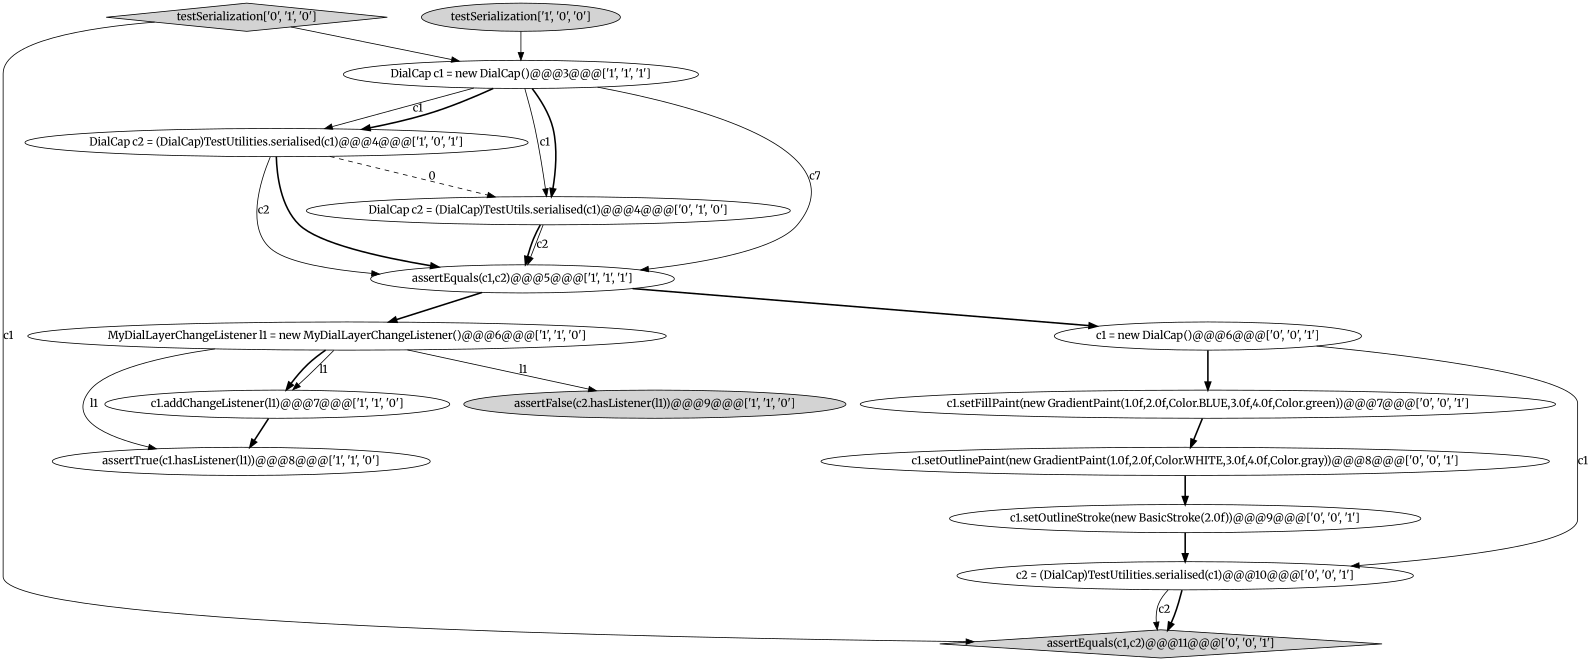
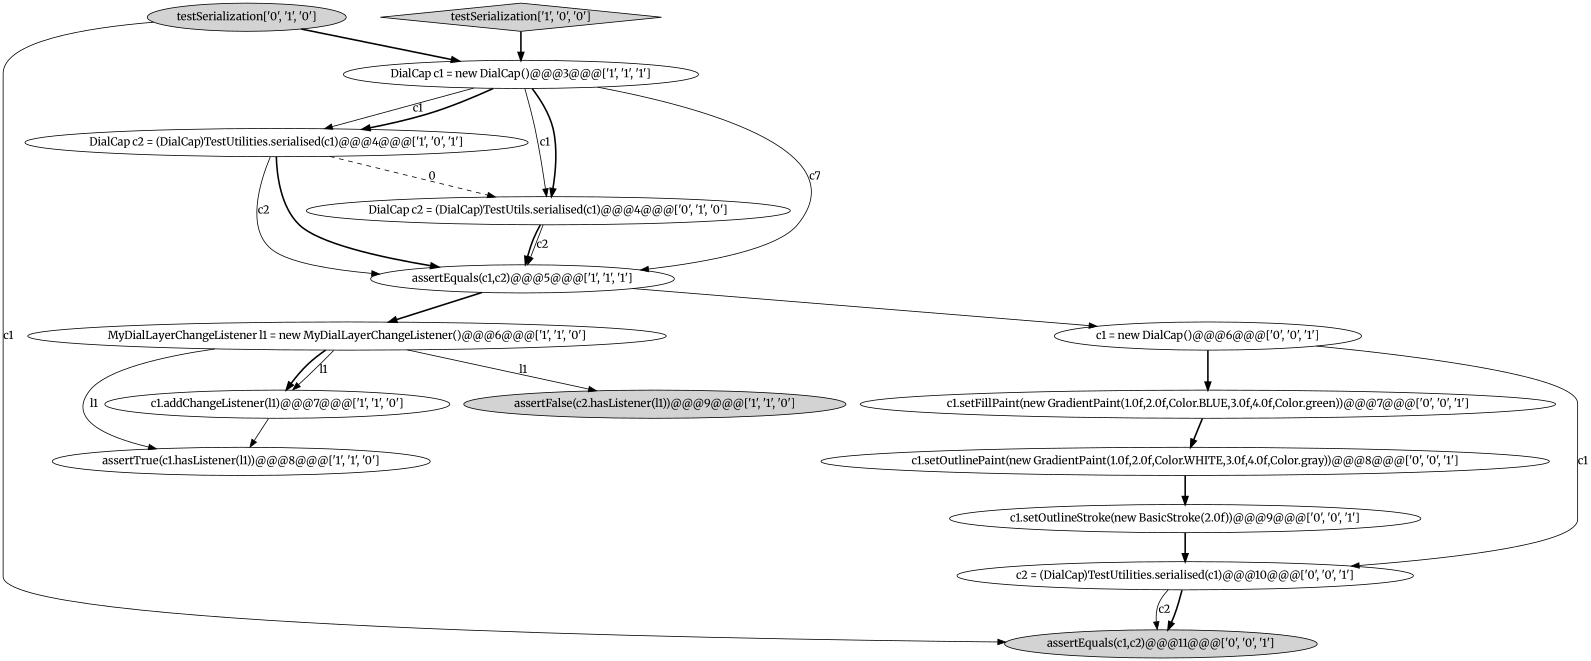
node "testSerialization['0', '1', '0']": shape diamond -> ellipse
node "testSerialization['1', '0', '0']": shape ellipse -> diamond
edge "testSerialization['1', '0', '0']" -> "DialCap c1 = new DialCap()@@@3@@@['1', '1', '1']": style solid -> bold
edge "testSerialization['0', '1', '0']" -> "DialCap c1 = new DialCap()@@@3@@@['1', '1', '1']": style solid -> bold
edge "assertEquals(c1,c2)@@@5@@@['1', '1', '1']" -> "c1 = new DialCap()@@@6@@@['0', '0', '1']": style bold -> solid
edge "c1.addChangeListener(l1)@@@7@@@['1', '1', '0']" -> "assertTrue(c1.hasListener(l1))@@@8@@@['1', '1', '0']": style bold -> solid
node "assertEquals(c1,c2)@@@11@@@['0', '0', '1']": shape diamond -> ellipse
